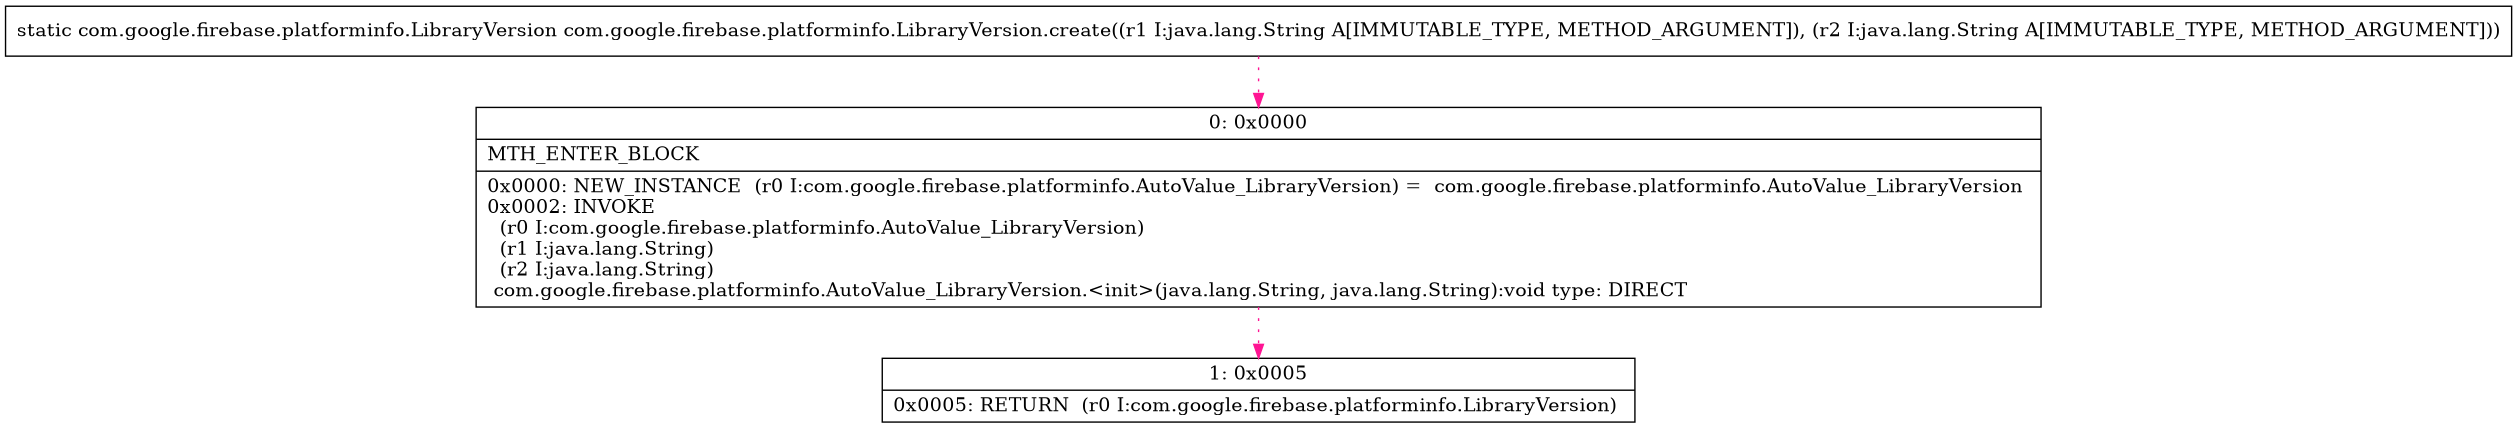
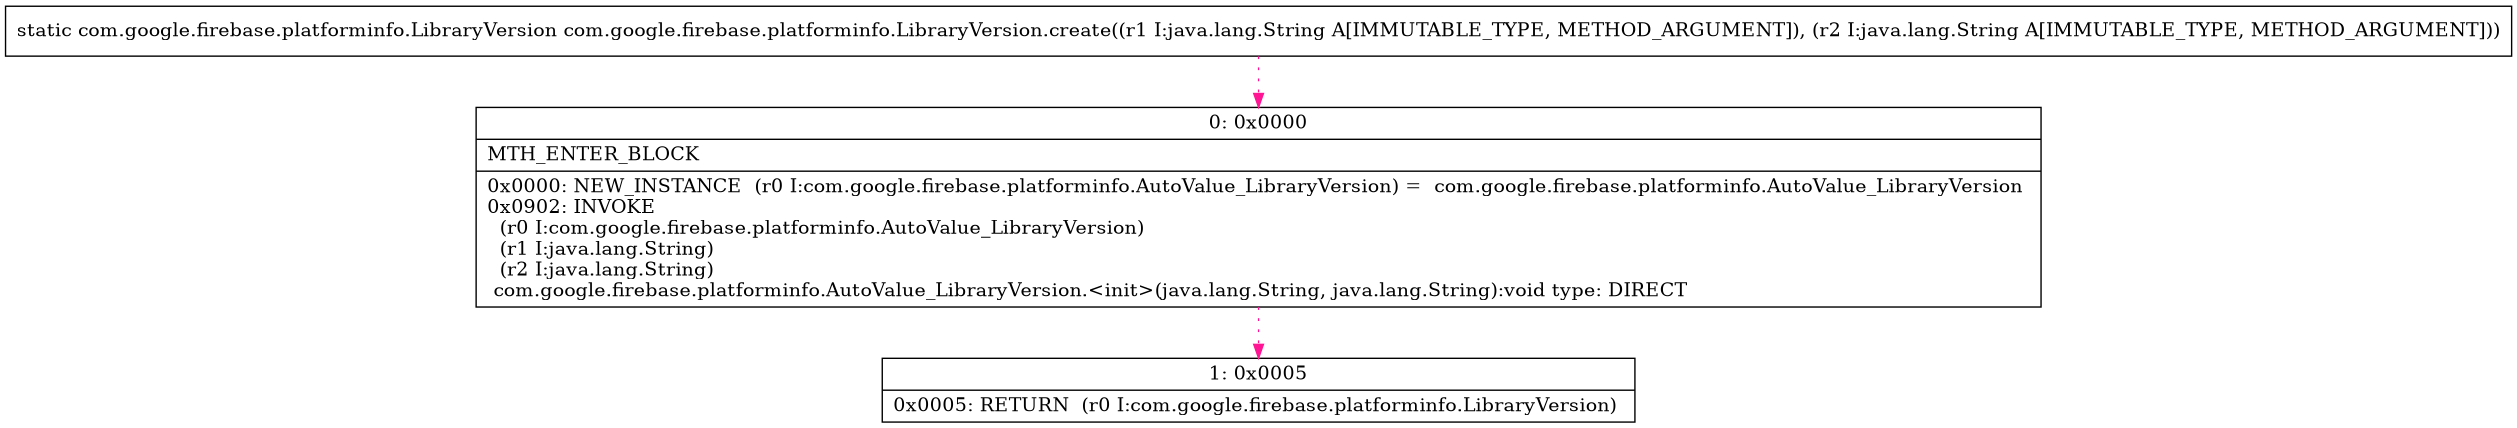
node "0: 0x0000": text "0x0002: INVOKE" -> "0x0902: INVOKE"
